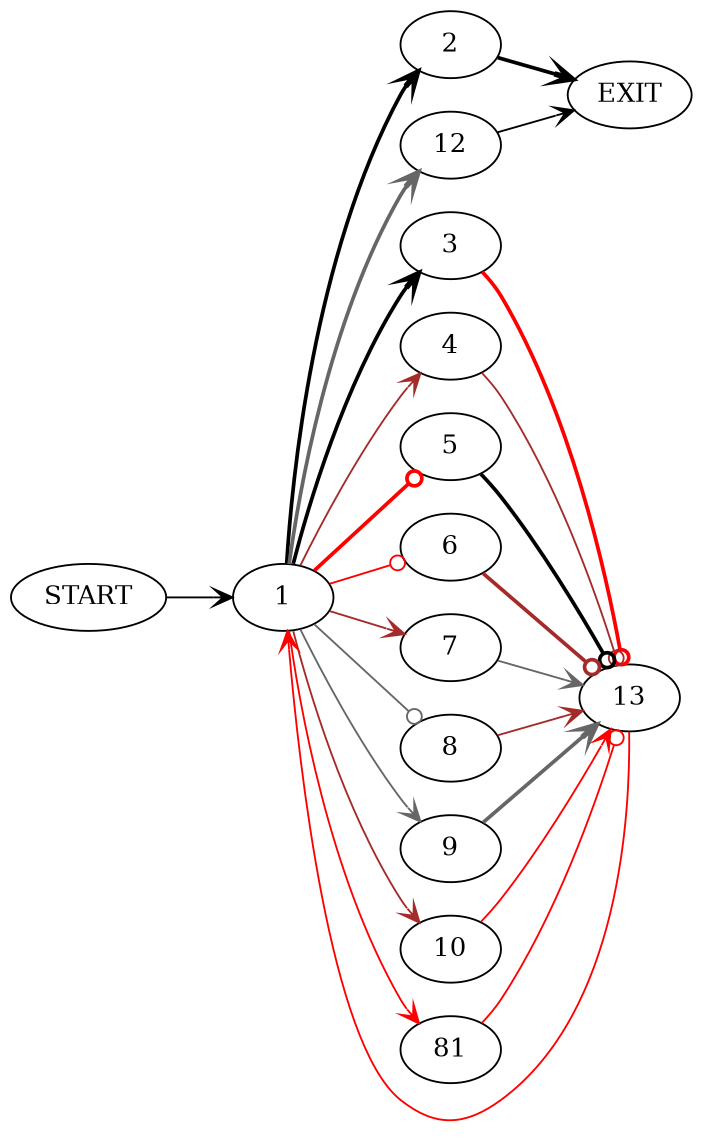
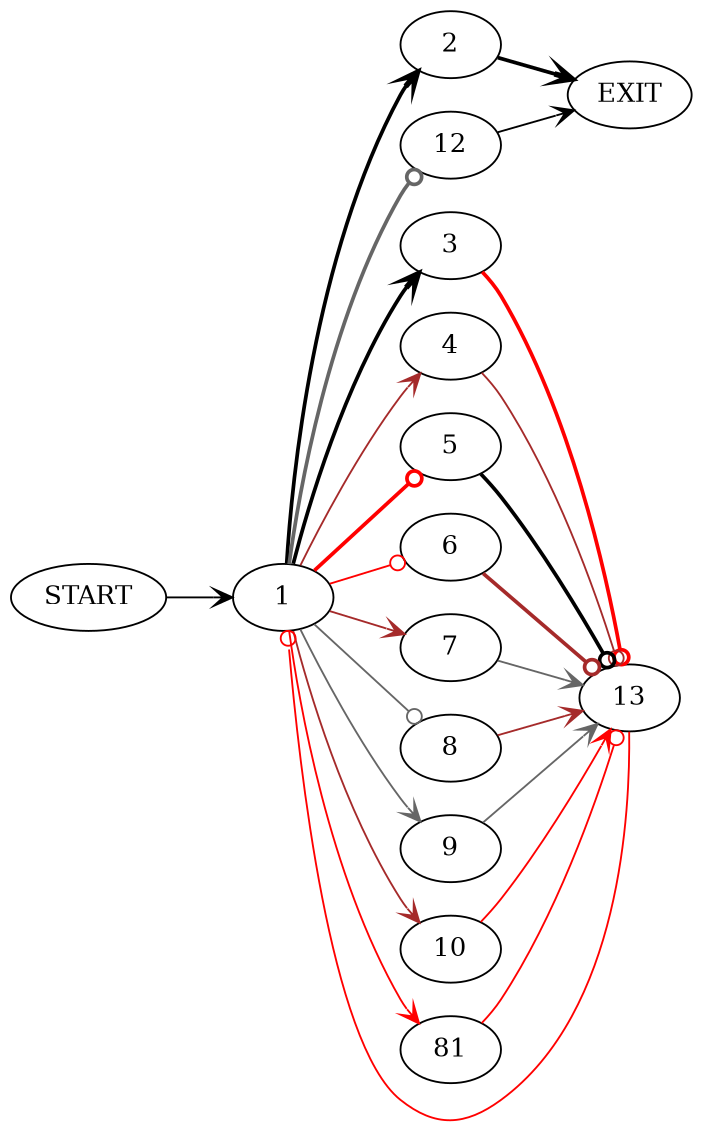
edge "1" -> "12": arrowhead vee -> odot
edge "9" -> "13": style bold -> solid
edge "13" -> "1": arrowhead vee -> odot
